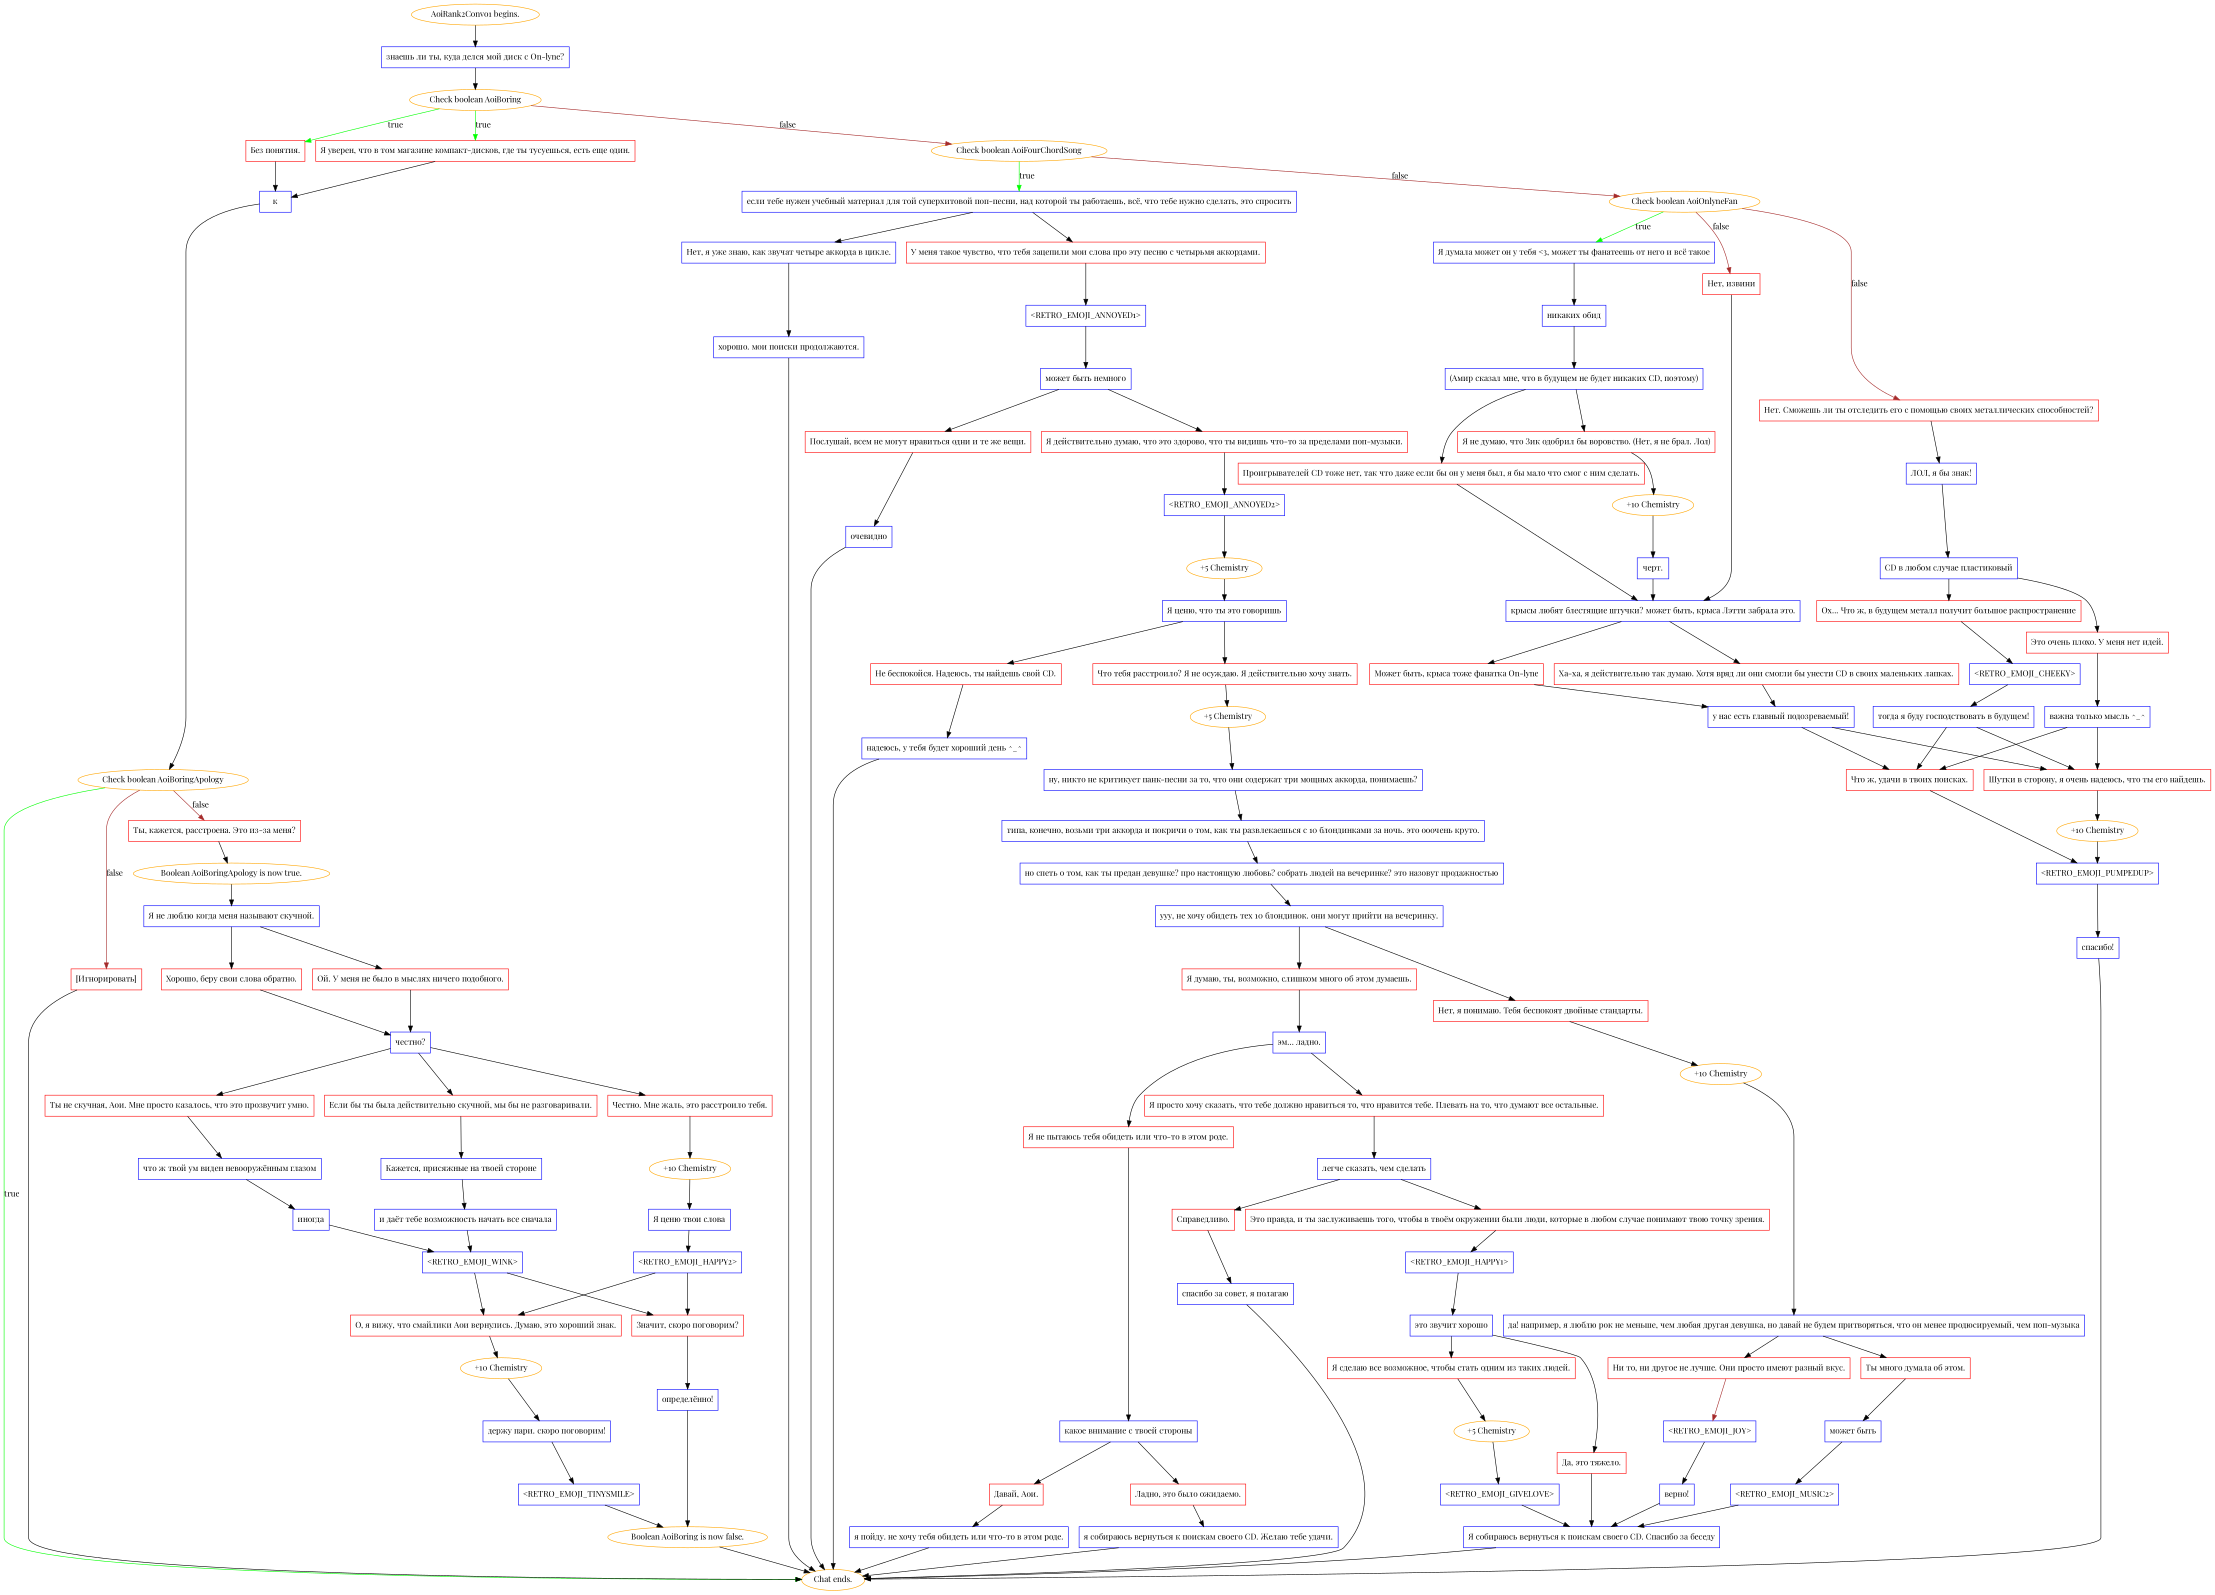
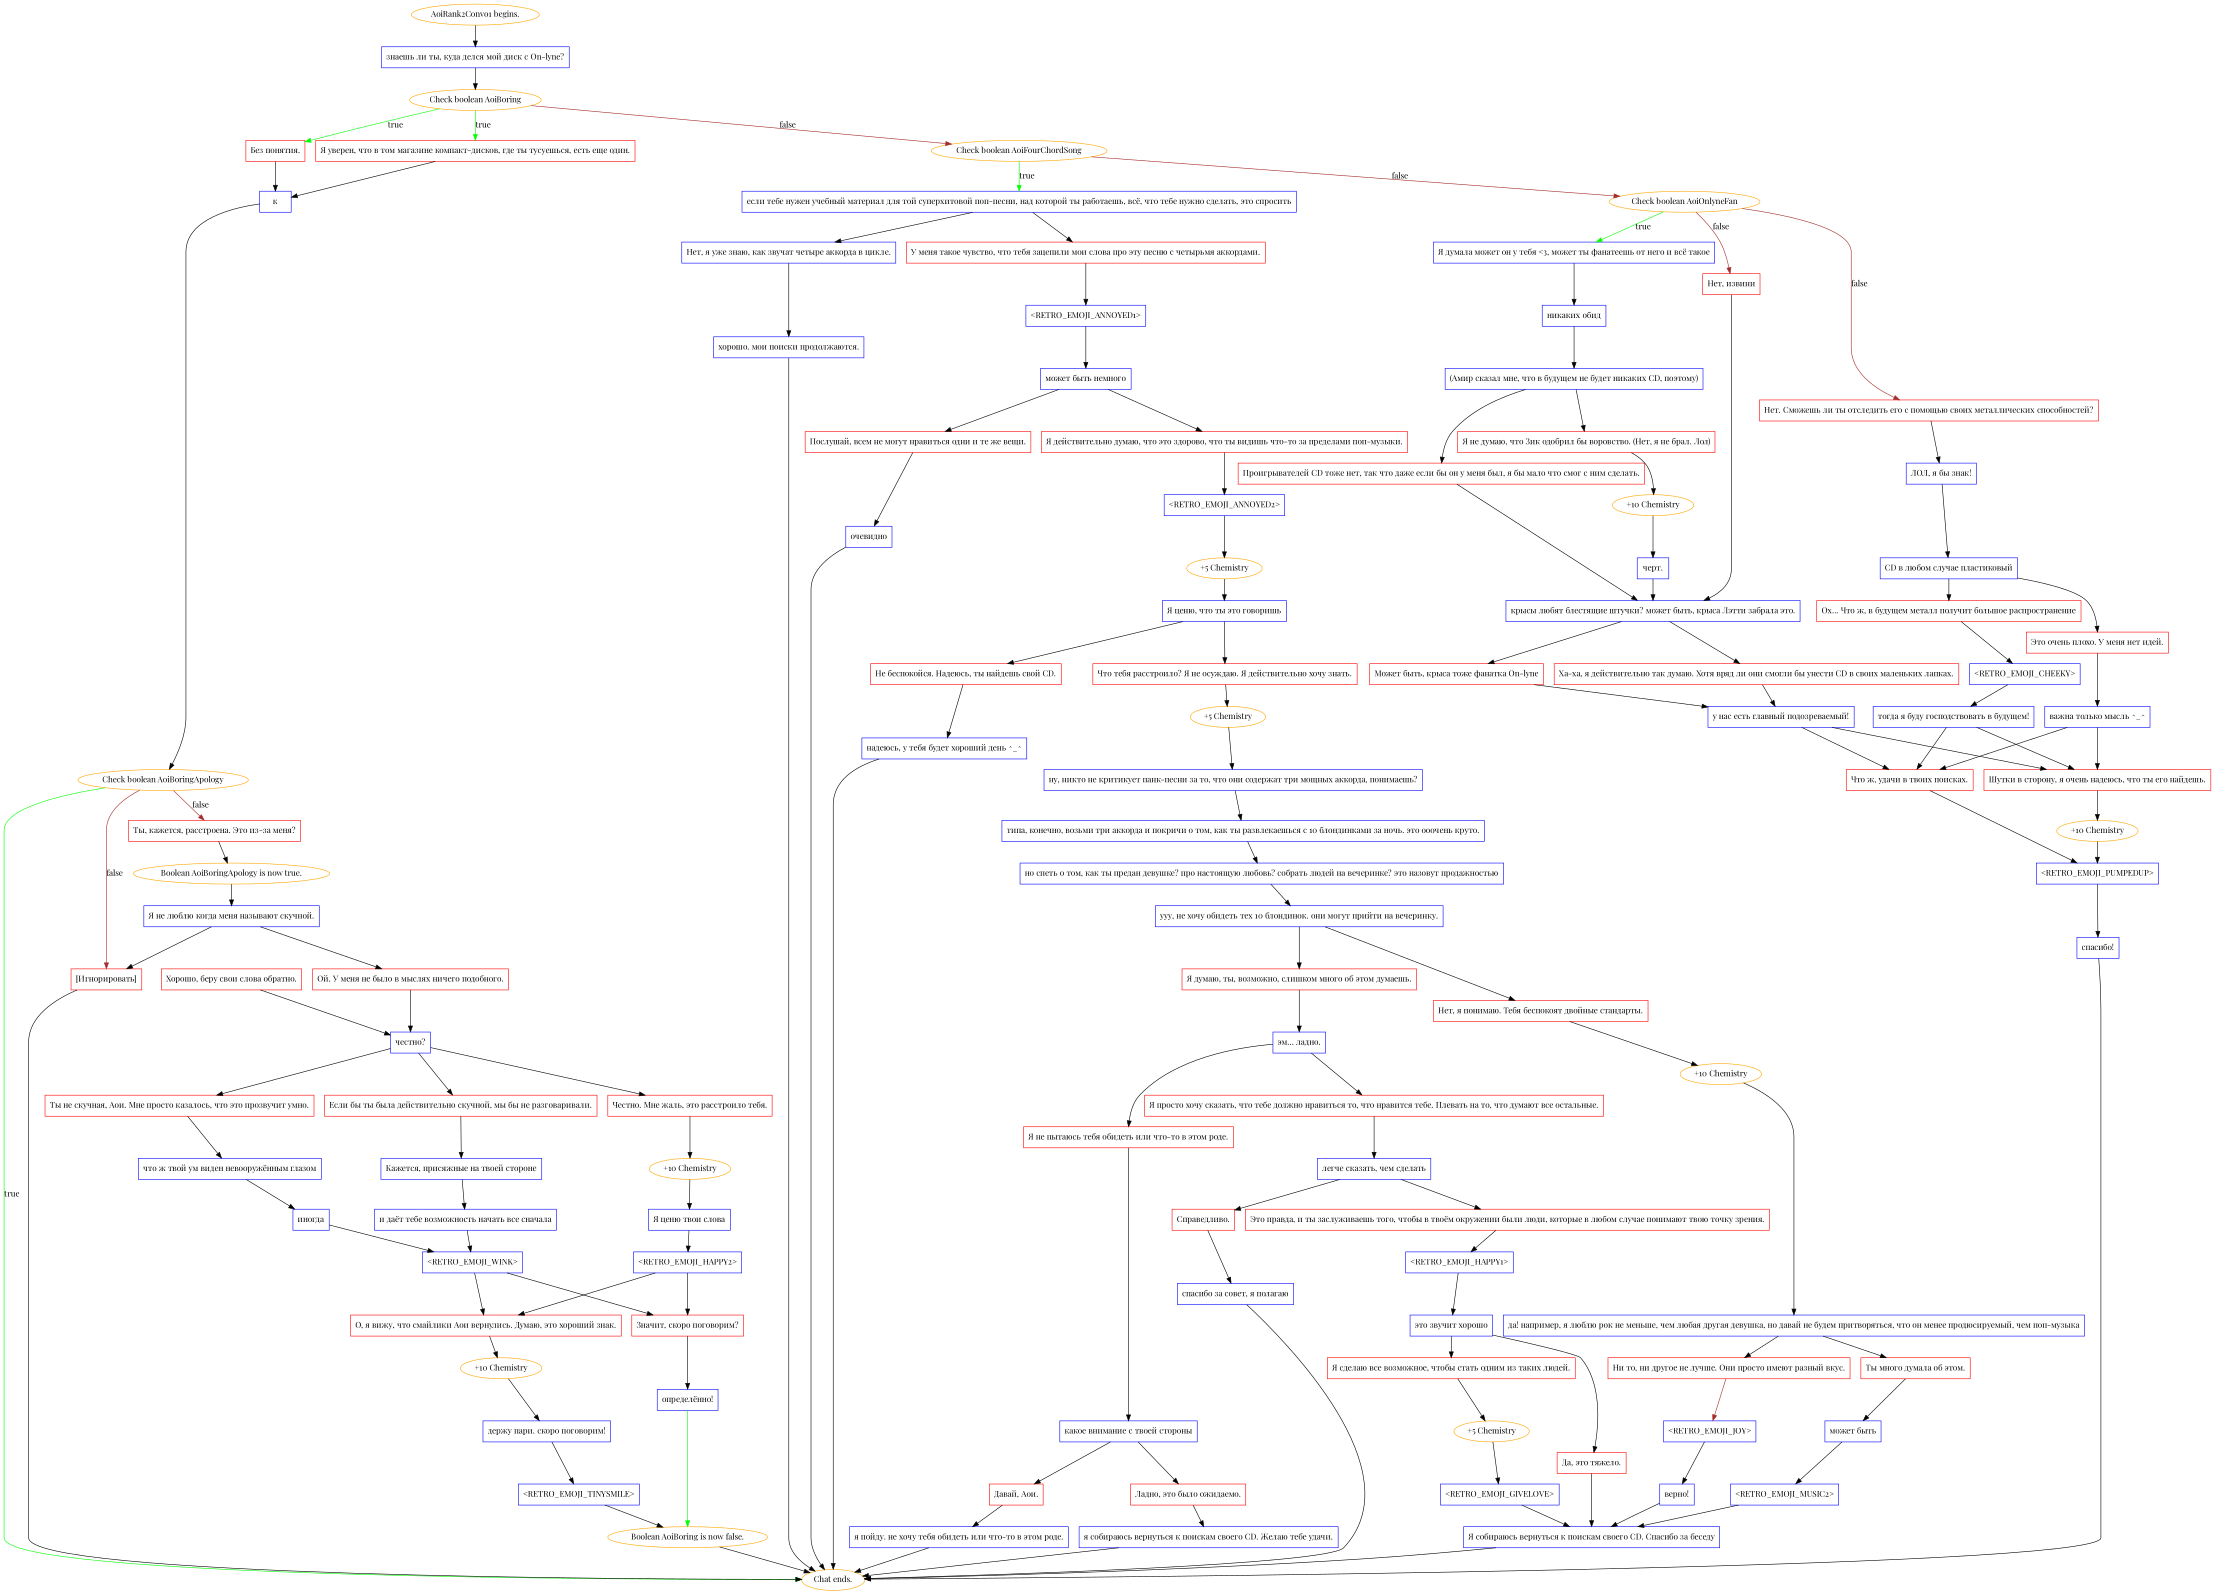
edge "Я не люблю когда меня называют скучной." -> "Хорошо, беру свои слова обратно.": now "Я не люблю когда меня называют скучной." -> "[Игнорировать]"
edge "определённо!" -> "Boolean AoiBoring is now false.": color black -> green
